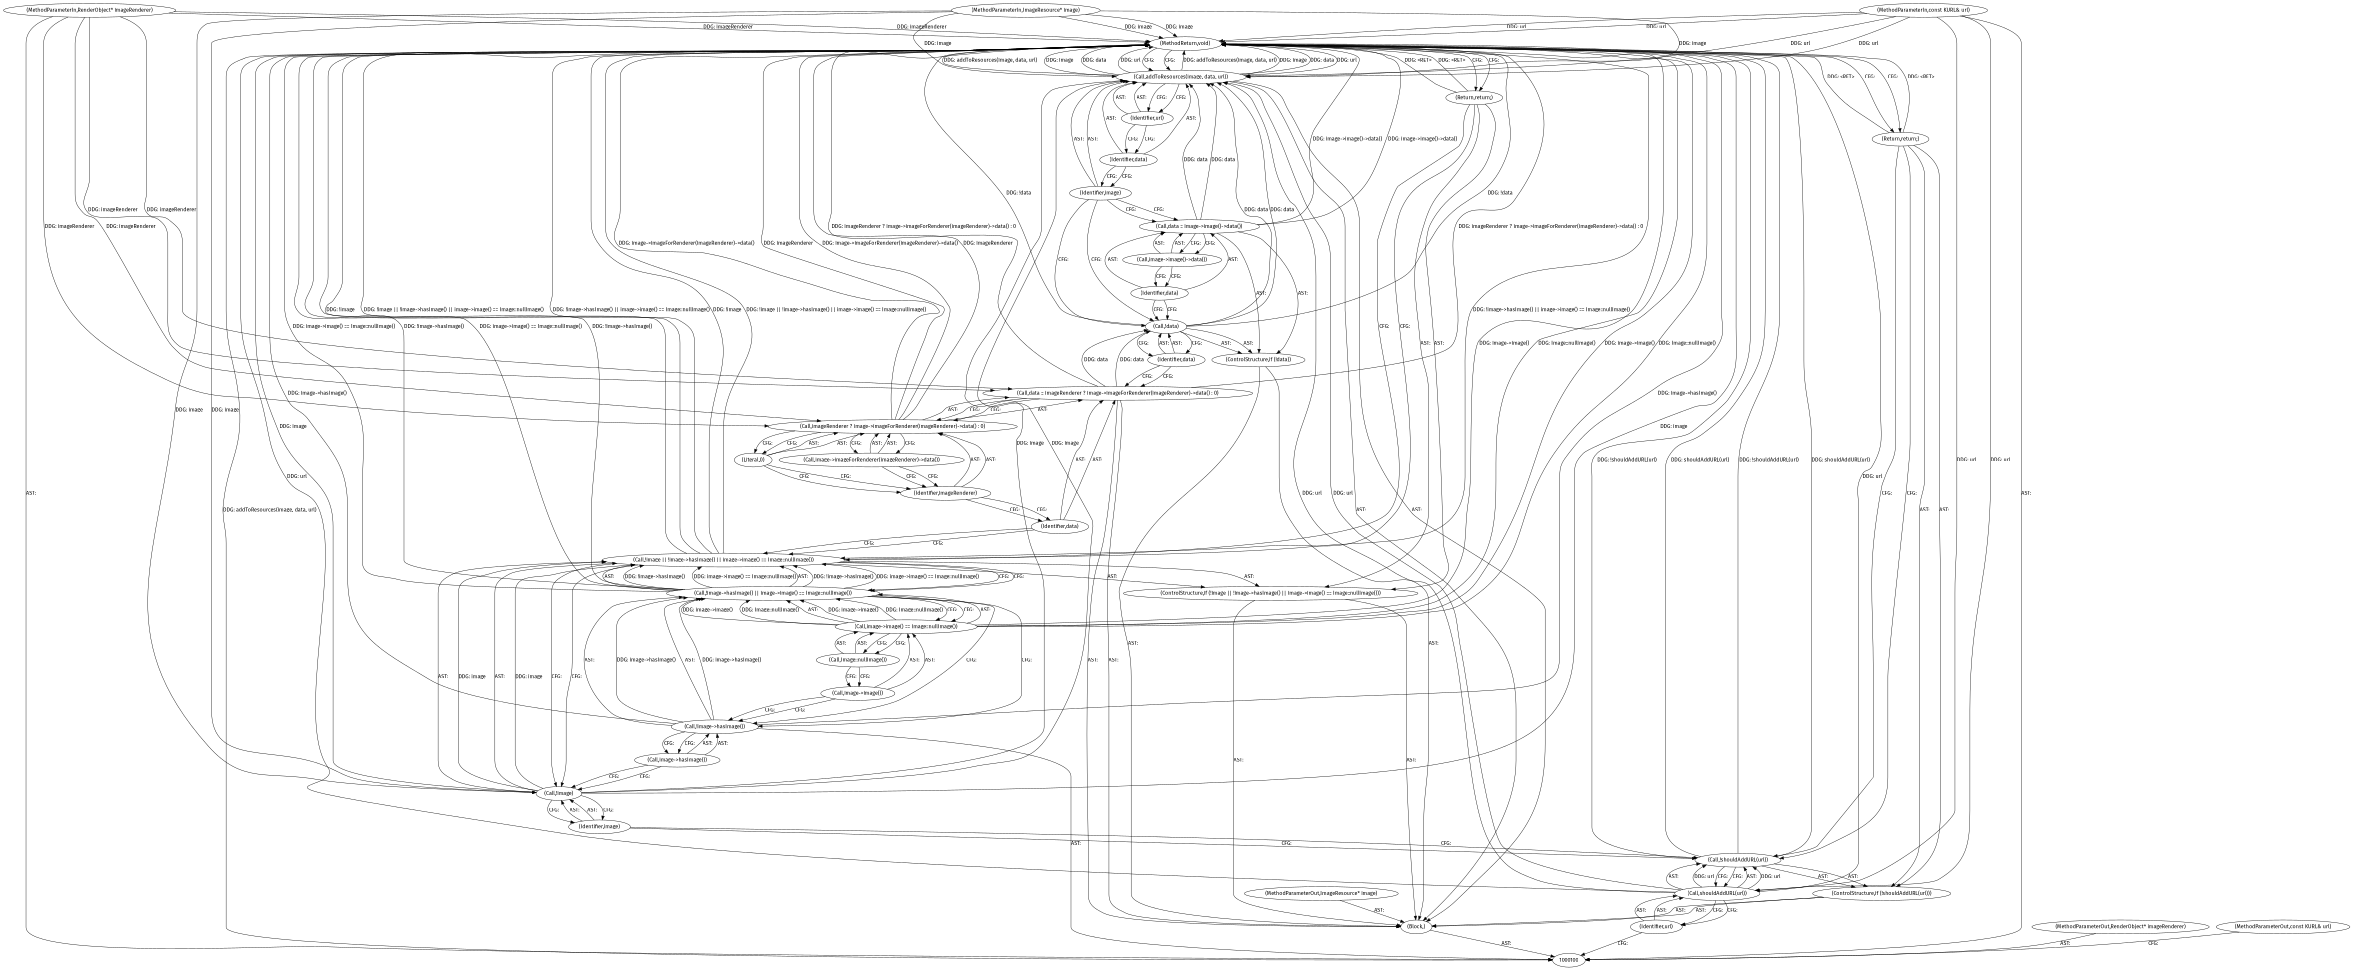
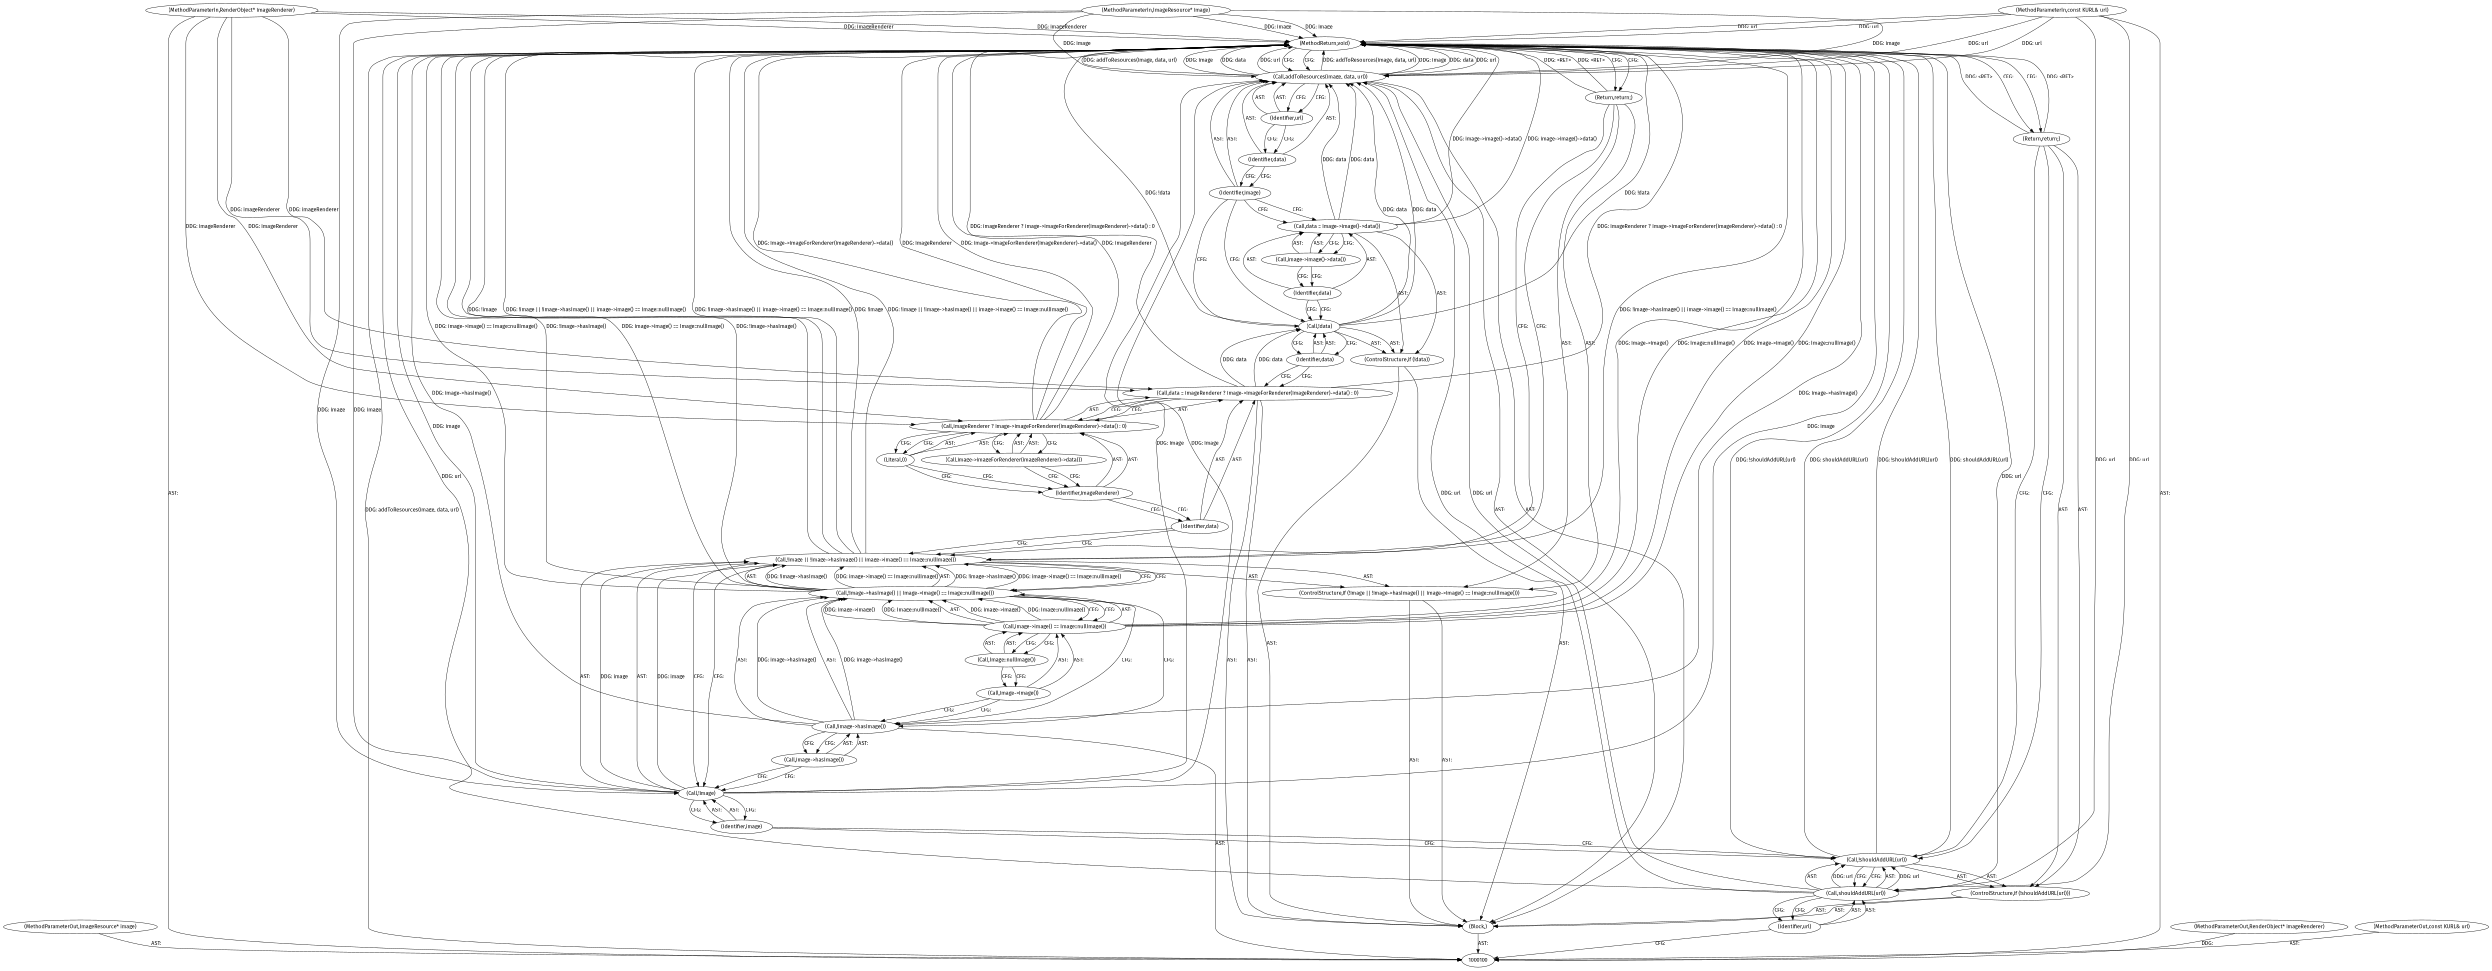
edge "(MethodParameterOut,ImageResource* image)" -> "(Block,)": now "(MethodParameterOut,ImageResource* image)" -> "1000100"
edge "(MethodParameterOut,RenderObject* imageRenderer)" -> "1000100": label "AST: " -> "DDG: "
edge "(MethodParameterOut,const KURL& url)" -> "1000100": label "CFG: " -> "AST: "
